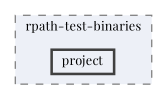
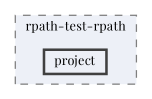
cluster "rpath-test-binaries": label "rpath-test-binaries" -> "rpath-test-rpath"
